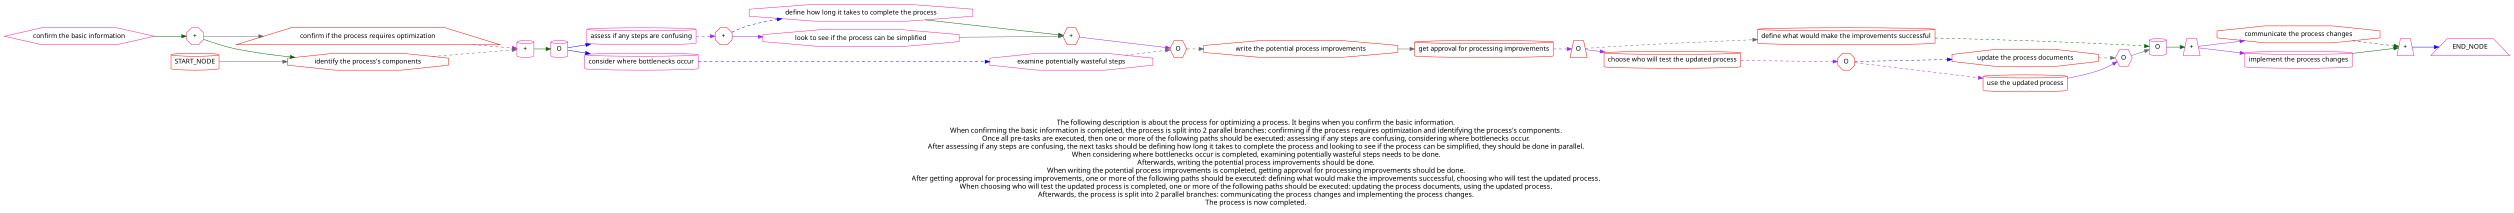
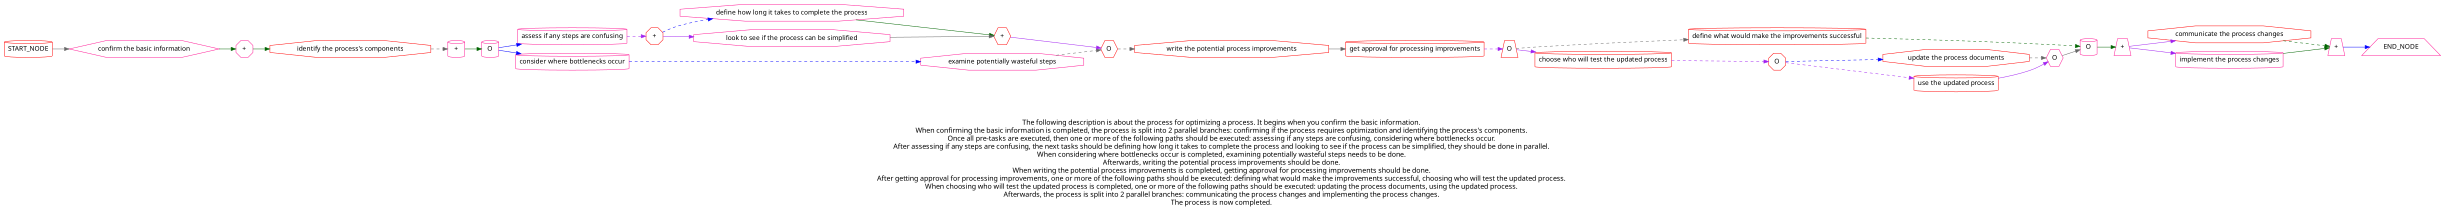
node "confirm if the process requires optimization": removed
edge "START_NODE" -> "identify the process's components": now "START_NODE" -> "confirm the basic information"
